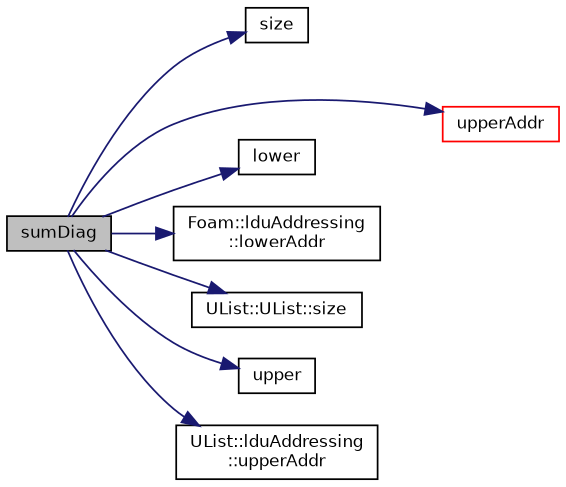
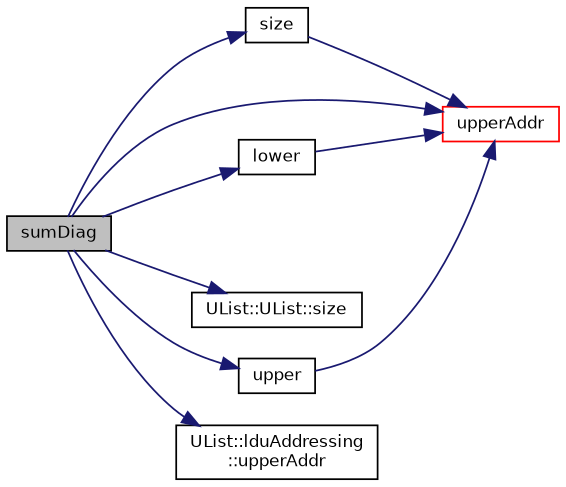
edge "size" -> "upperAddr": added
edge "lower" -> "upperAddr": added
node "Foam::lduAddressing ::lowerAddr": removed
edge "upper" -> "upperAddr": added
